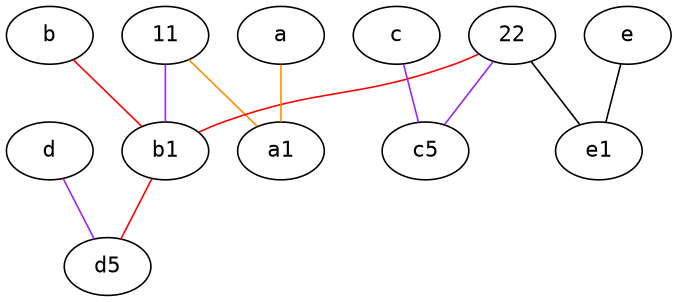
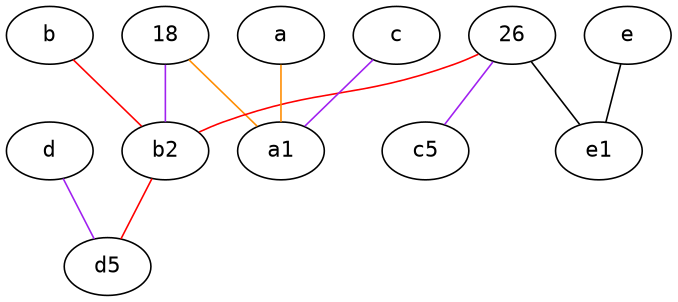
node "11": label "11" -> "18"
node "22": label "22" -> "26"
edge "c" -- "c5": now "c" -- "a1"
node "b1": label "b1" -> "b2"
